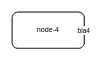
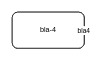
node "node-4": label "node-4" -> "bla-4"
